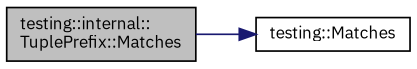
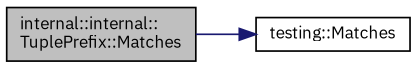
node "testing::internal:: TuplePrefix::Matches": label "testing::internal:: TuplePrefix::Matches" -> "internal::internal:: TuplePrefix::Matches"
